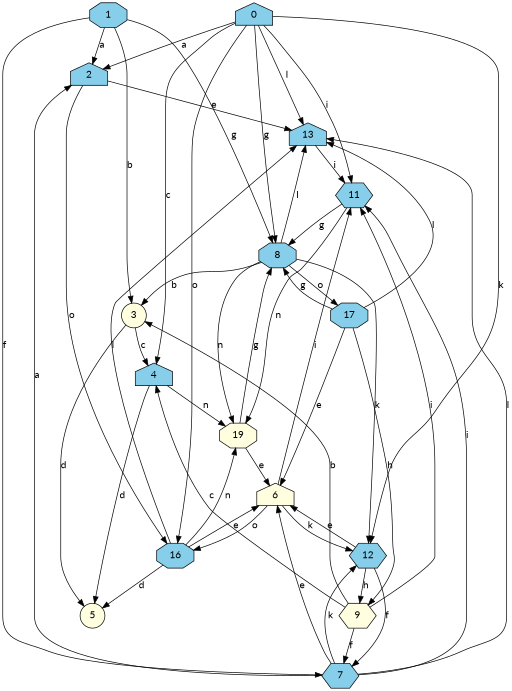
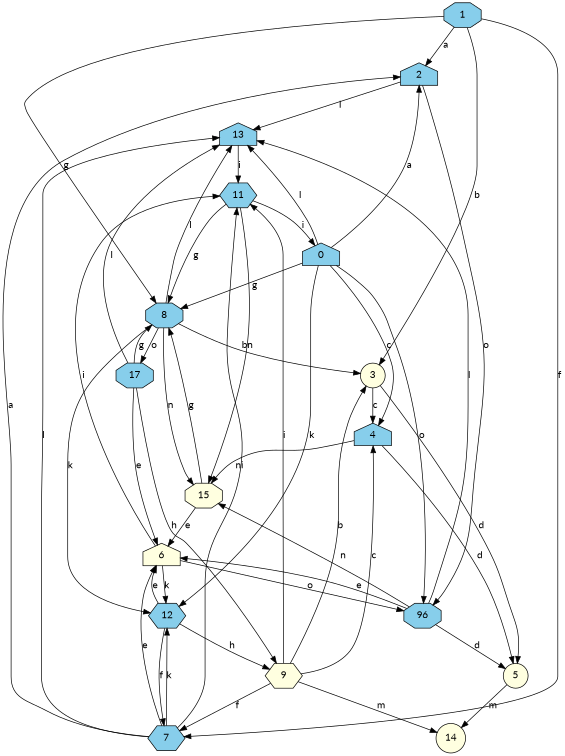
edge "0" -> "11": reversed
edge "2" -> "13": label "e" -> "l"
node "19": label "19" -> "15"
node "16": label "16" -> "96"
node "14": added
